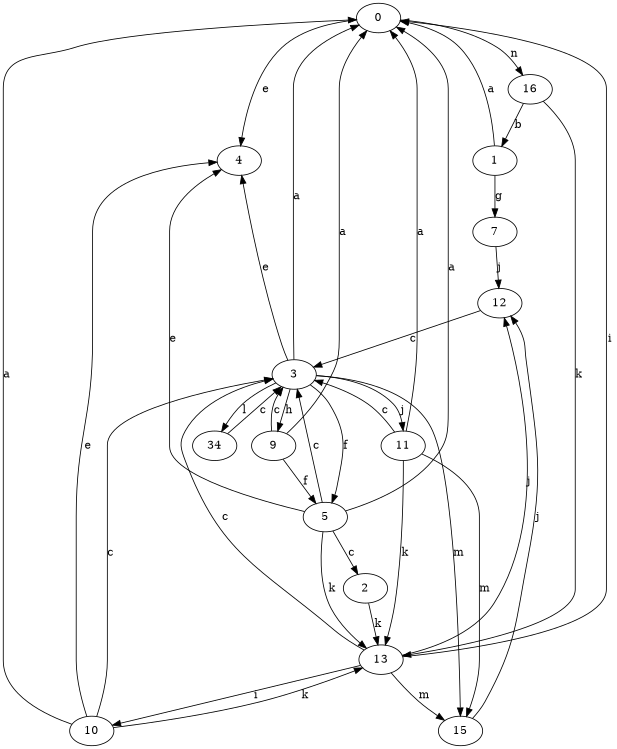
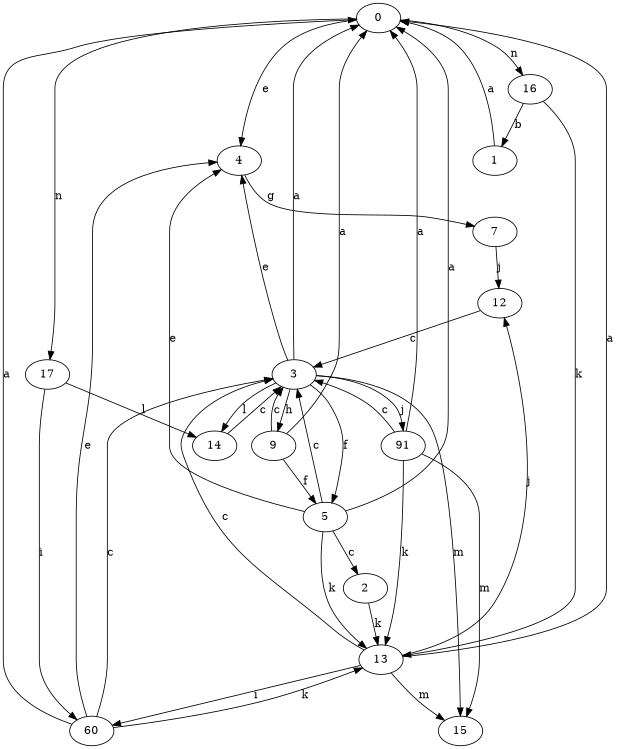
edge "1" -> "7": now "4" -> "7"
edge "13" -> "0": label "i" -> "a"
node "17": added
node "34": label "34" -> "14"
node "11": label "11" -> "91"
edge "15" -> "12": removed, label "j"
node "10": label "10" -> "60"
